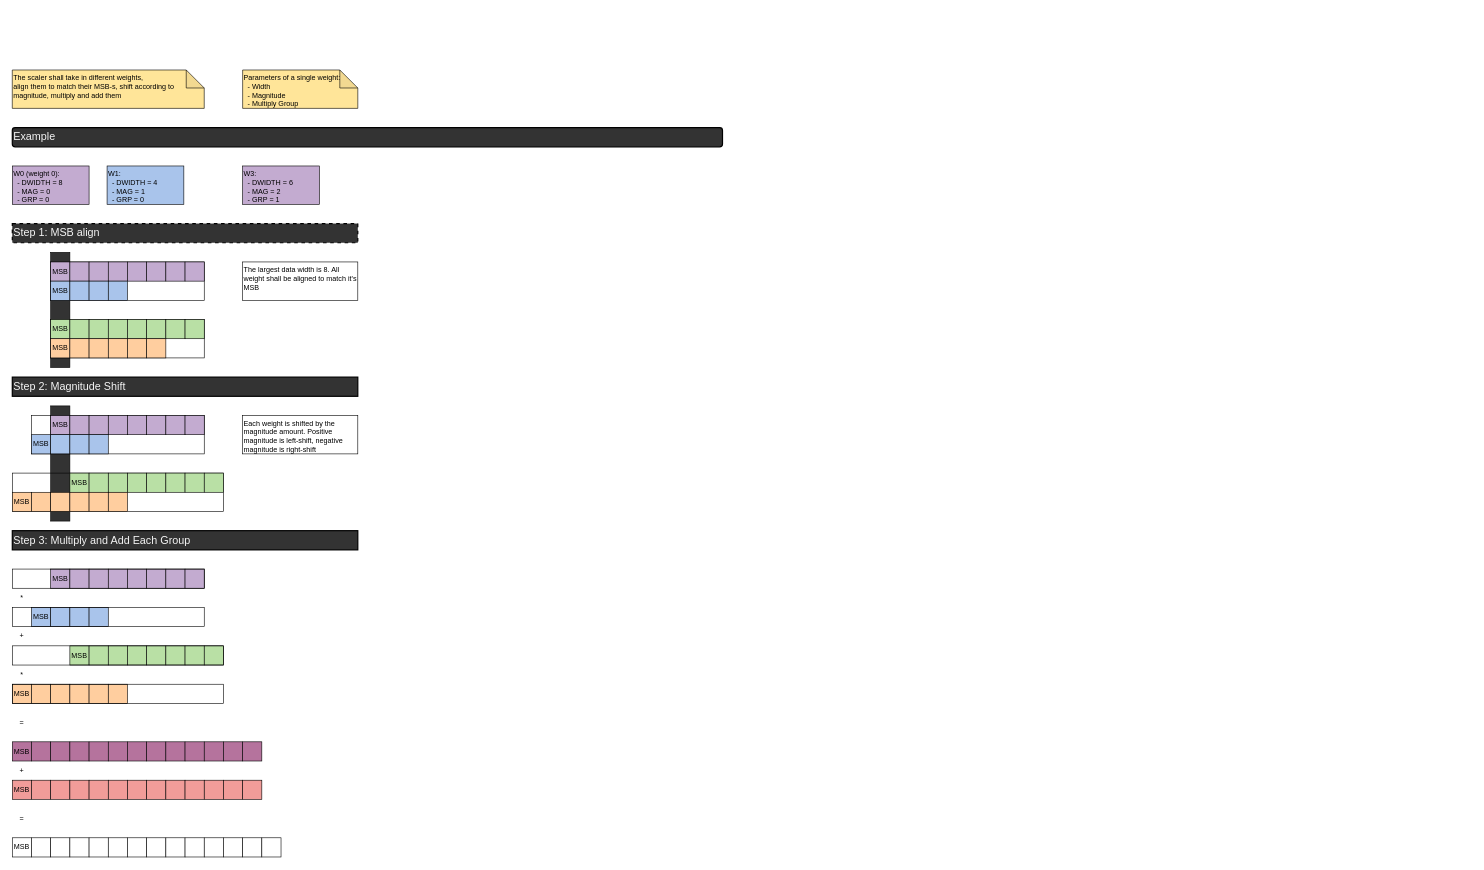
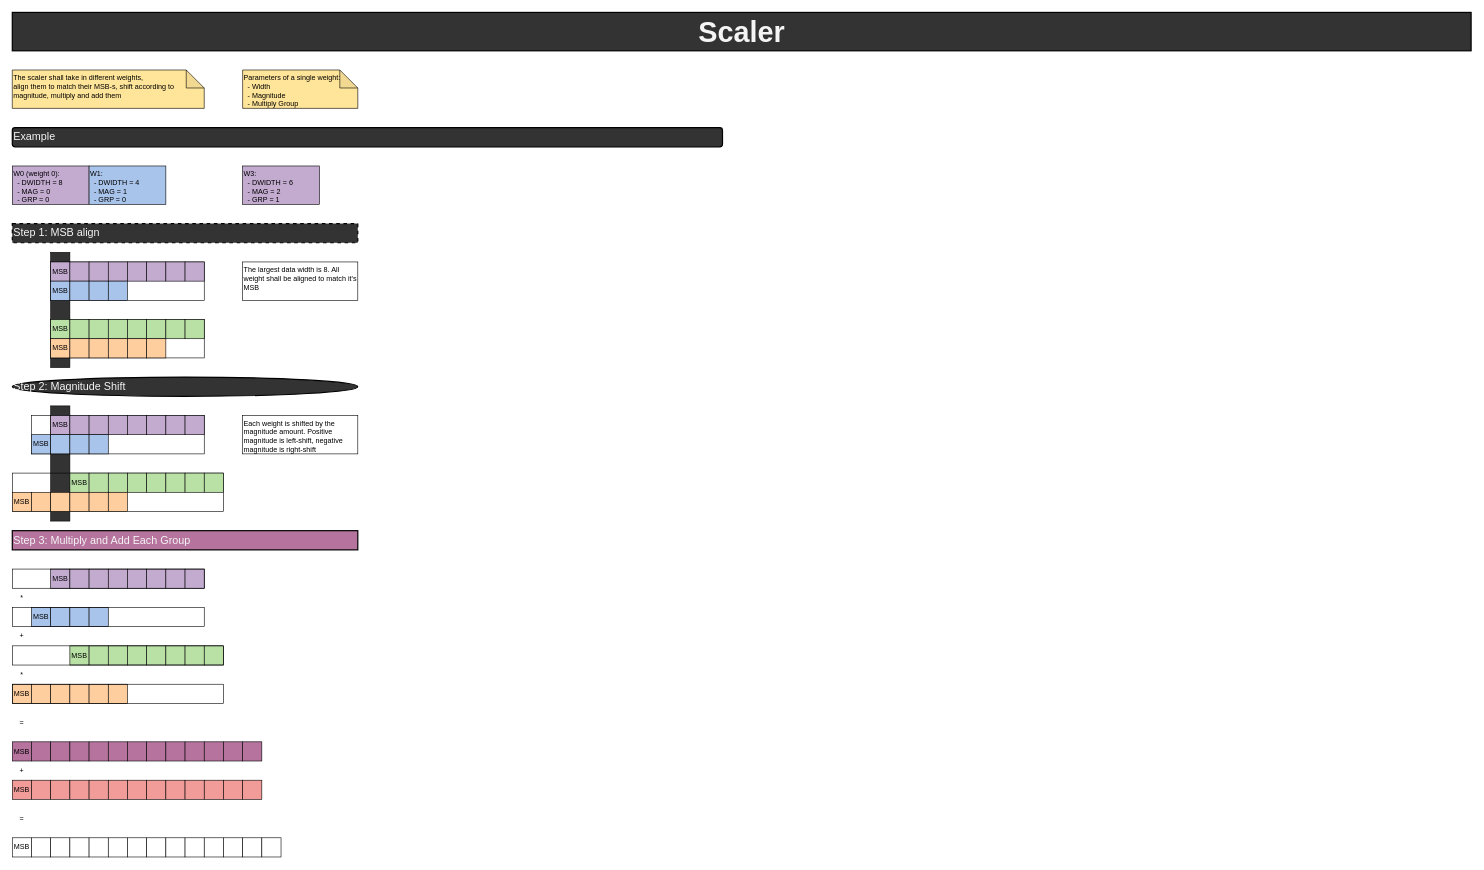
node "Scaler": added
node "W1: - DWIDTH = 4 - MAG = 1 - GRP = 0": moved (146, 185) -> (128, 185)
node "Step 2: Magnitude Shift": shape rectangle -> ellipse
node "Step 3: Multiply and Add Each Group": fillcolor #333333 -> #b5739d
